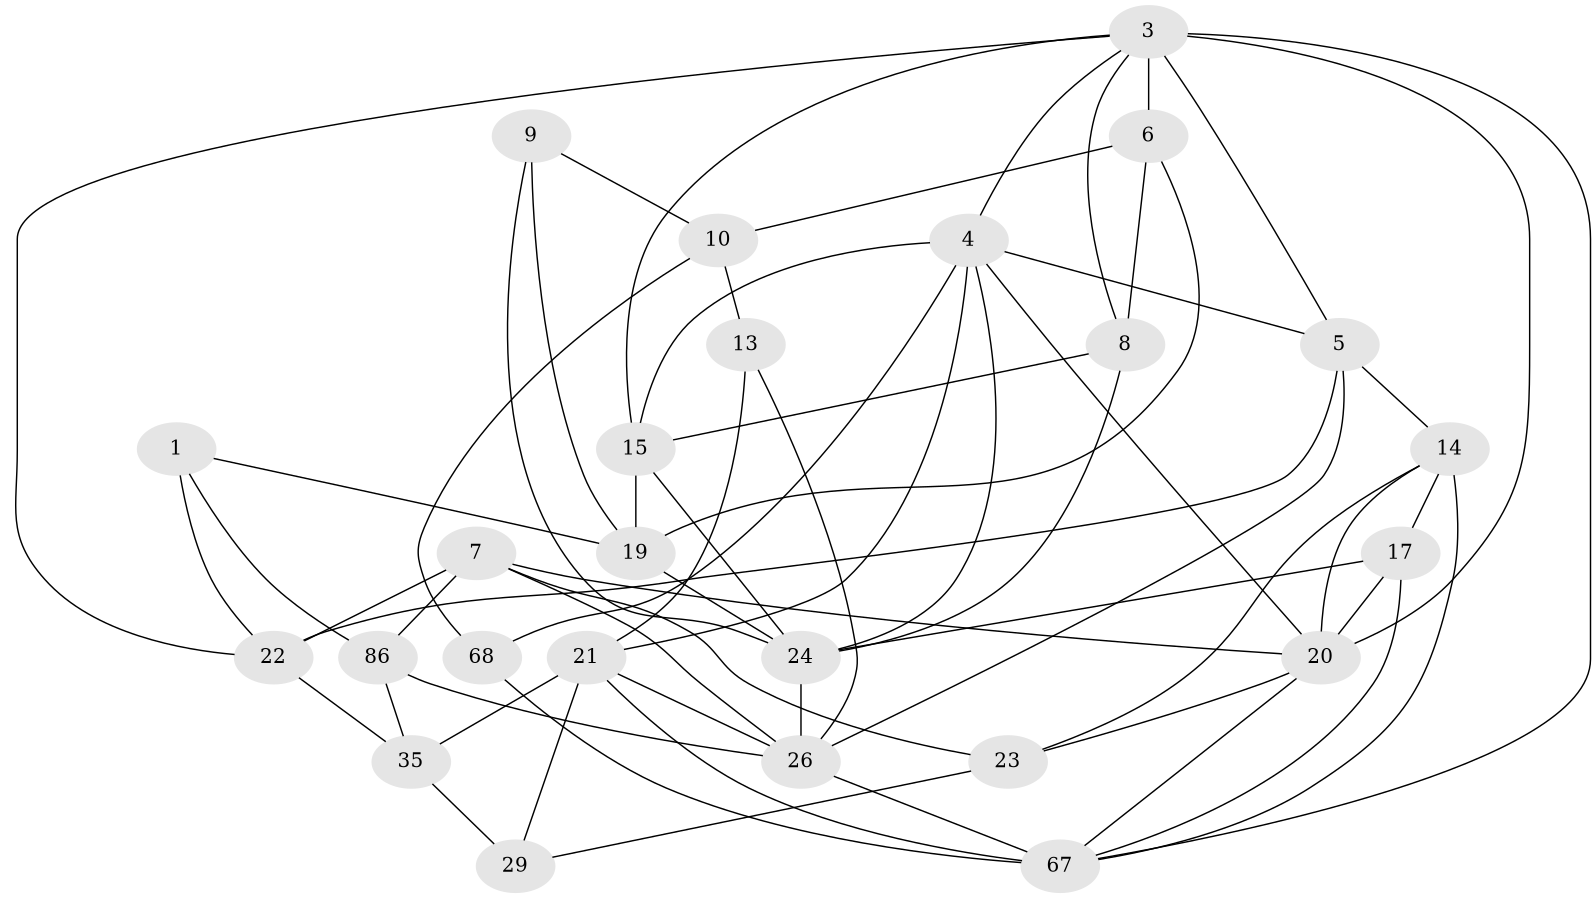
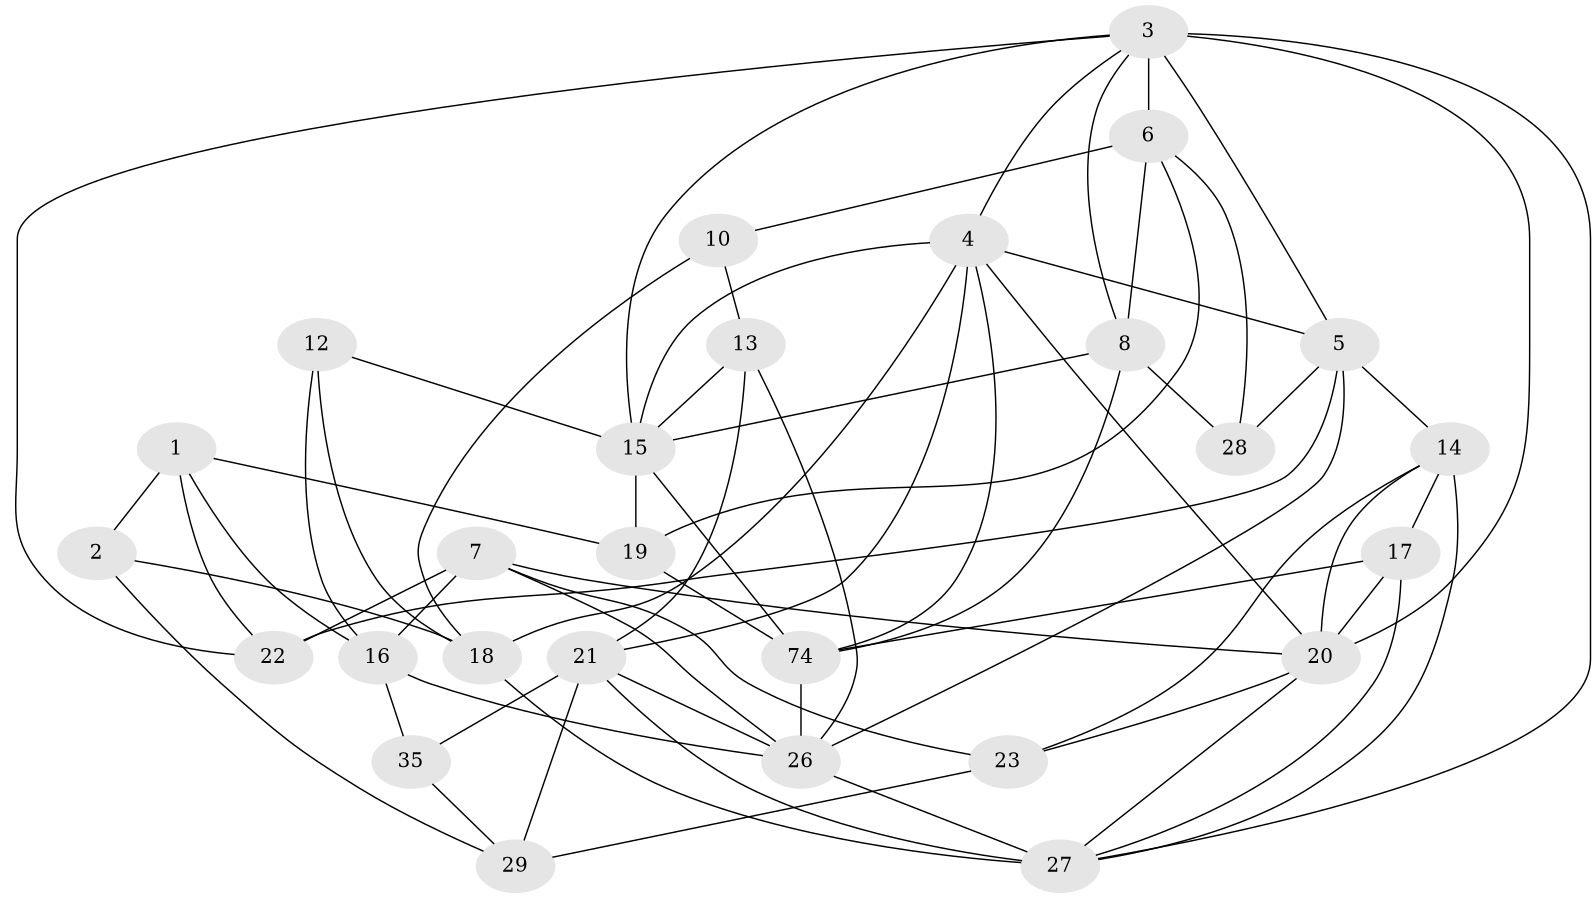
node "9": removed
node "12": added
edge "13" -- "15": added
node "28": added
node "2": added
node "86": label "86" -> "16"
node "68": label "68" -> "18"
node "24": label "24" -> "74"
edge "22" -- "35": removed
node "67": label "67" -> "27"
